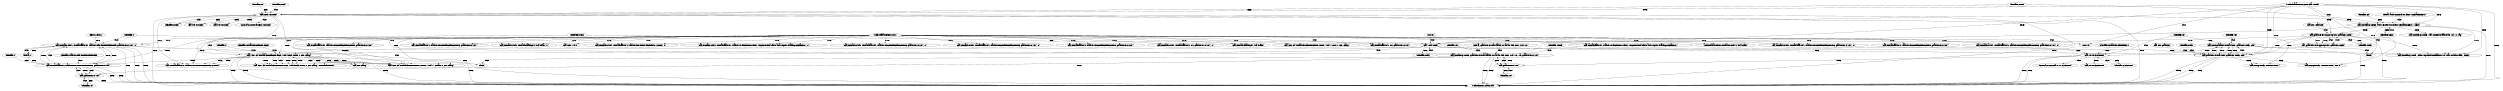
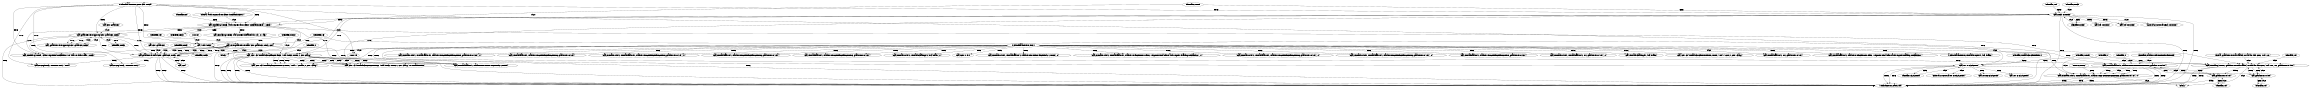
node "(Identifier,sx_sasl_cb_CHECK_MECH)": removed
edge "(Call,(void*)mech)" -> "(Call,gsasl_server_start(ctx->gsasl_ctx, mech, &sd))": label "DDG: " -> "AST: "
node "(Literal,0)": removed
node "(Call,&sd)": added
node "(Call,ctx->cbarg)": removed
node "(Call,ret == GSASL_OK)": added
